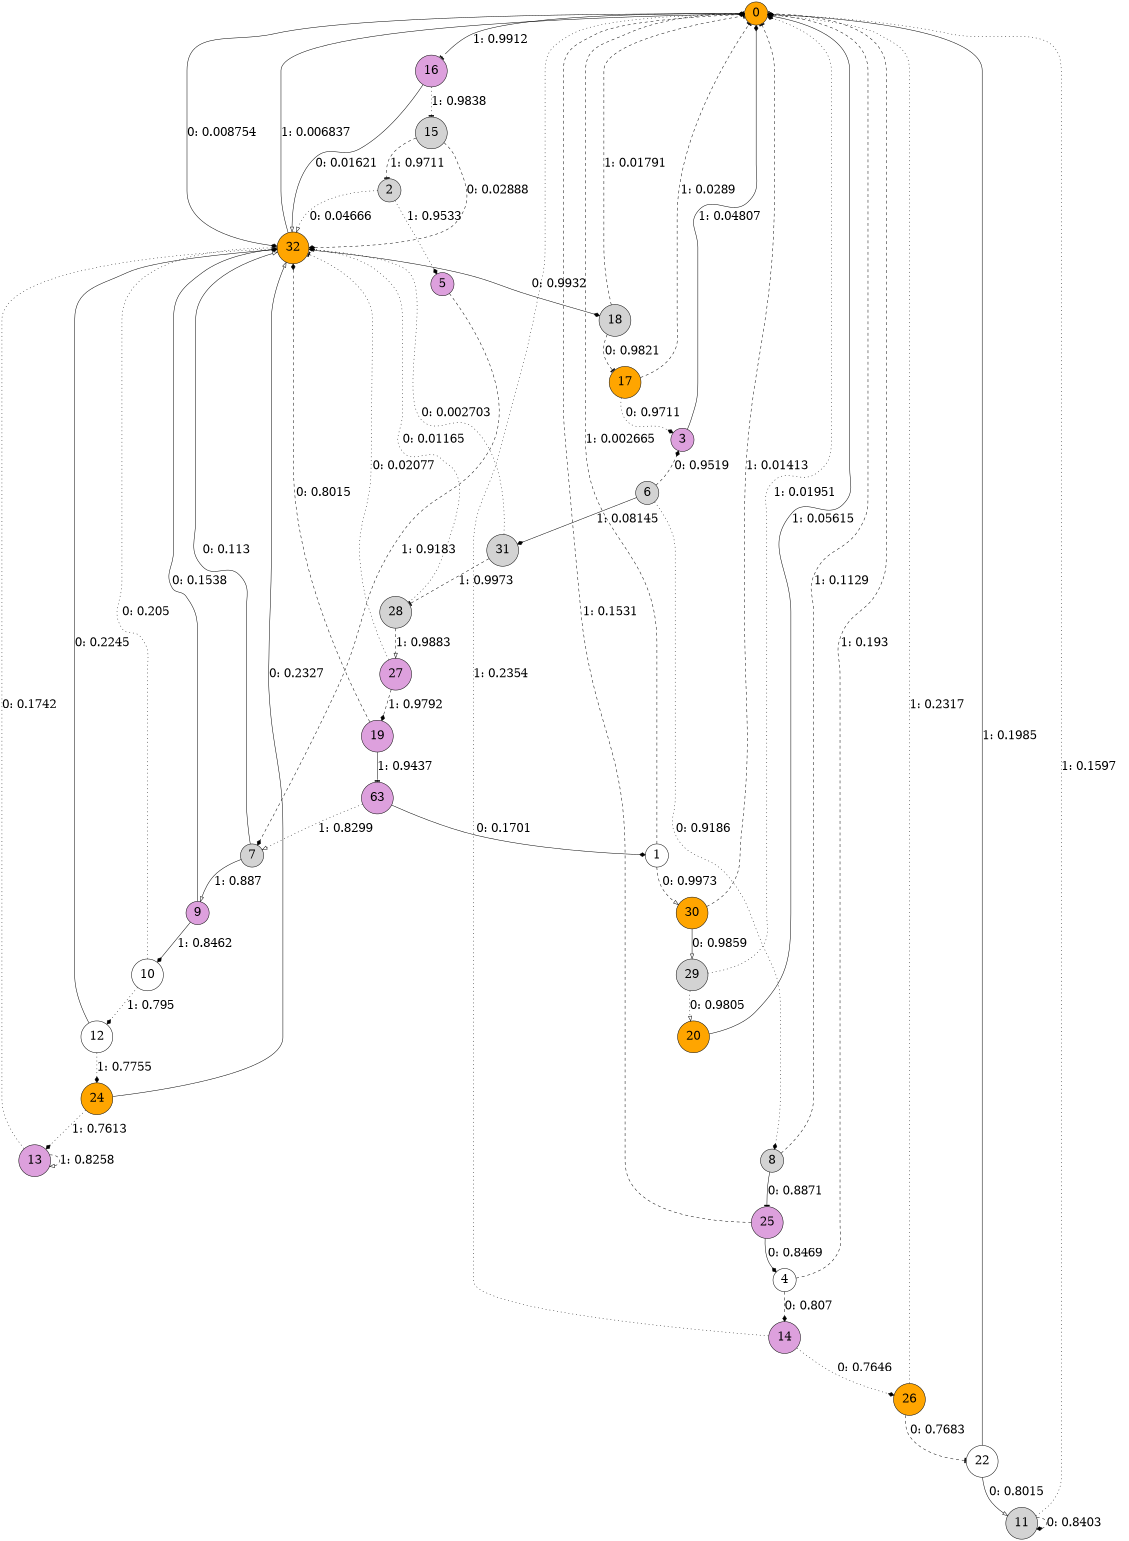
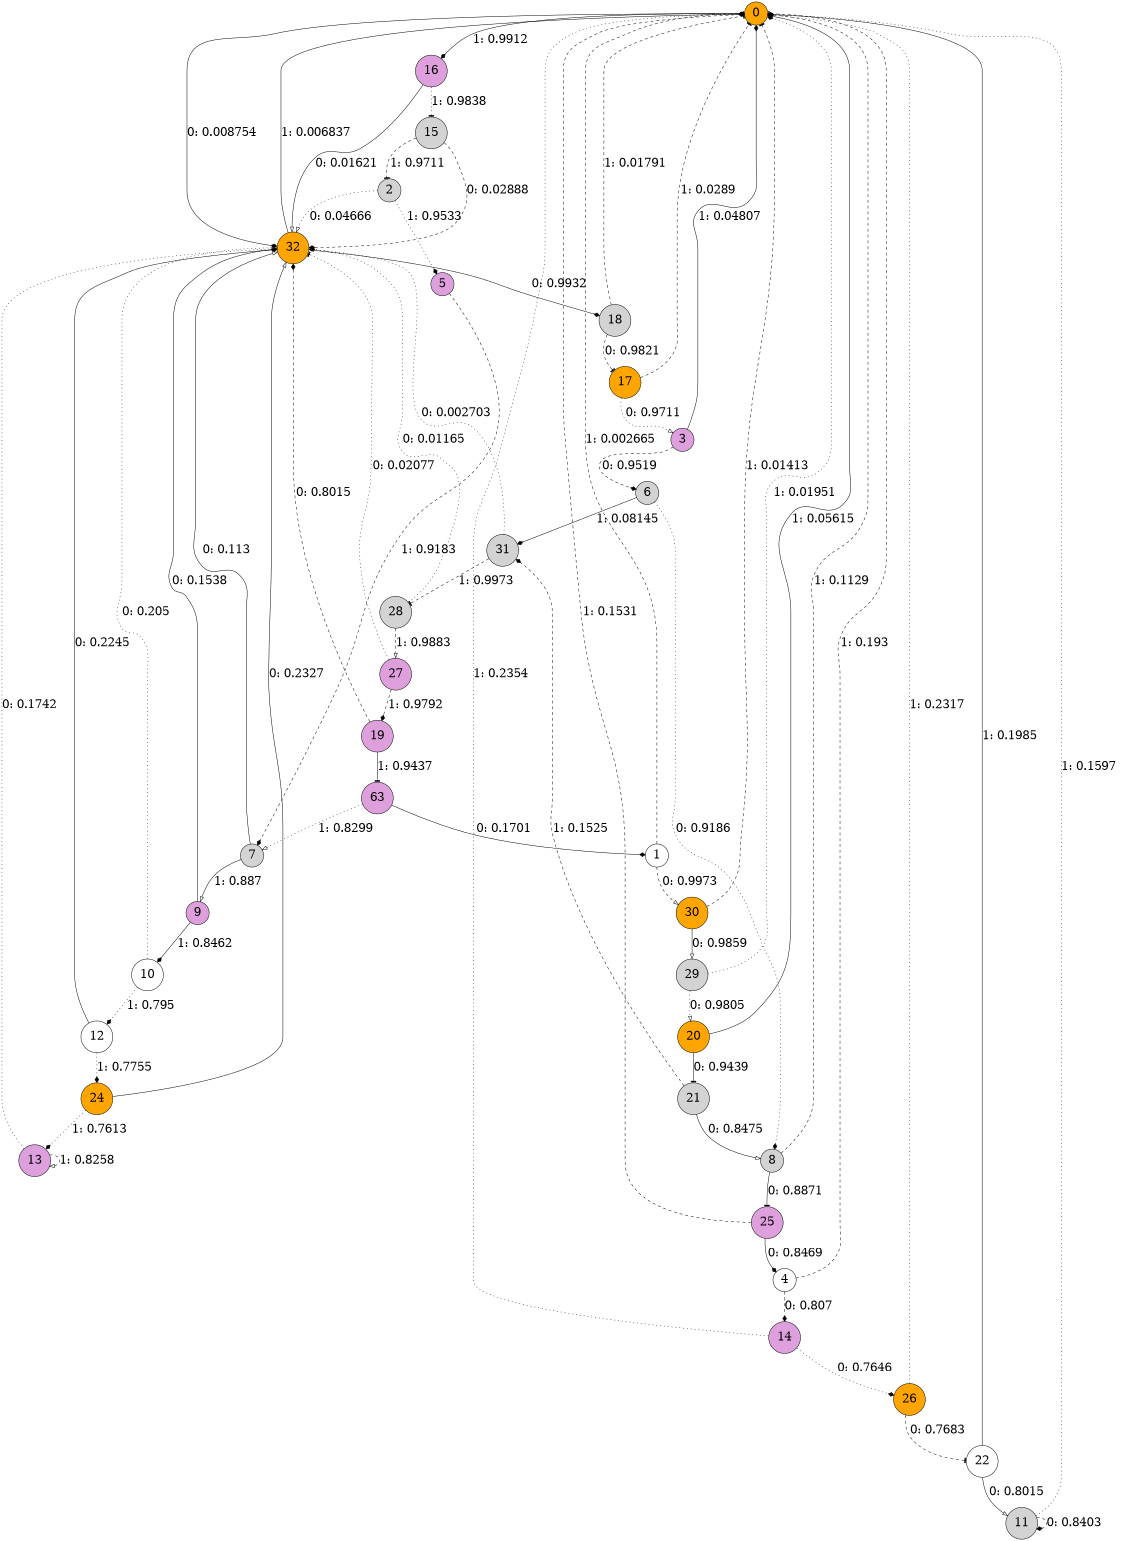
edge "0" -> "16": arrowhead tee -> diamond
edge "17" -> "3": arrowhead diamond -> onormal
edge "6" -> "3": reversed
node "21": added
